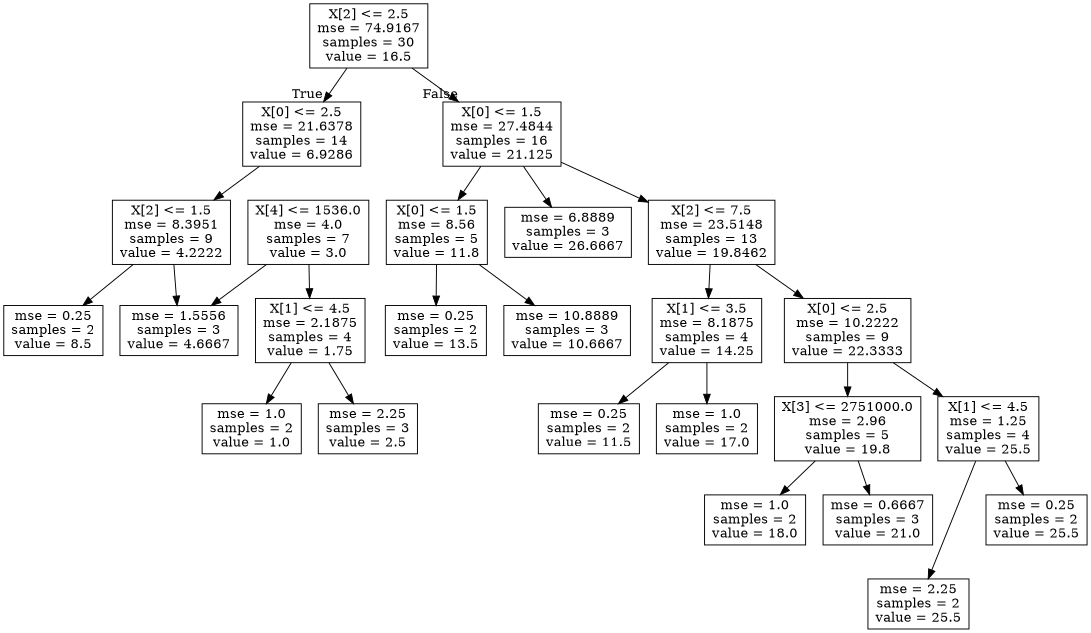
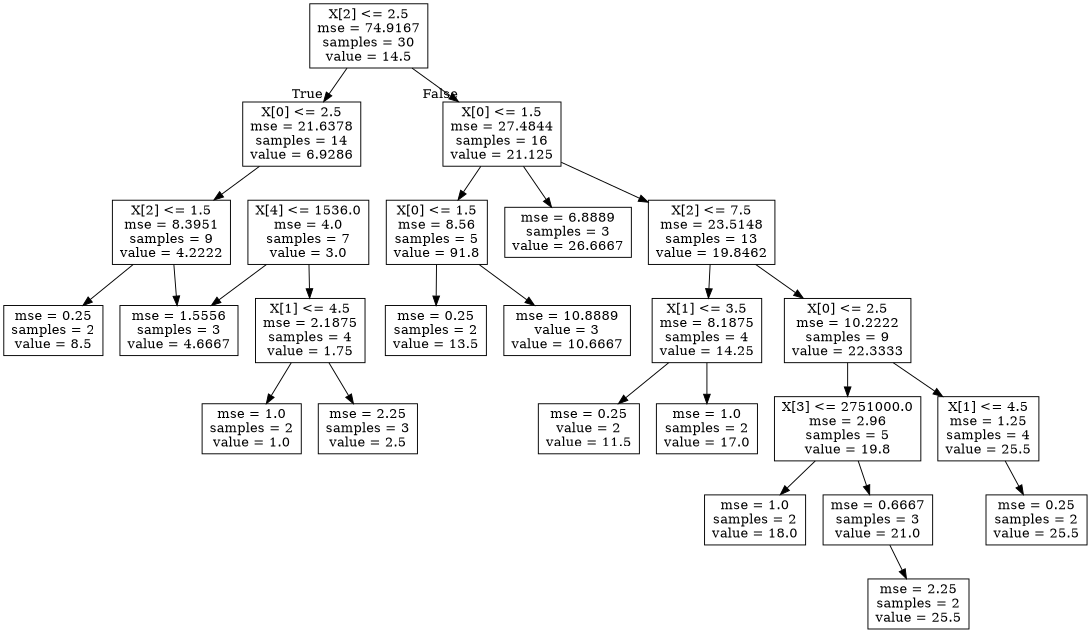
node "X[2] <= 2.5 mse = 74.9167 samples = 30 value = 16.5": label "X[2] <= 2.5 mse = 74.9167 samples = 30 value = 16.5" -> "X[2] <= 2.5 mse = 74.9167 samples = 30 value = 14.5"
node "X[0] <= 1.5 mse = 8.56 samples = 5 value = 11.8": label "X[0] <= 1.5 mse = 8.56 samples = 5 value = 11.8" -> "X[0] <= 1.5 mse = 8.56 samples = 5 value = 91.8"
node "mse = 10.8889 samples = 3 value = 10.6667": label "mse = 10.8889 samples = 3 value = 10.6667" -> "mse = 10.8889 value = 3 value = 10.6667"
node "mse = 0.25 samples = 2 value = 11.5": label "mse = 0.25 samples = 2 value = 11.5" -> "mse = 0.25 value = 2 value = 11.5"
edge "X[1] <= 4.5 mse = 1.25 samples = 4 value = 25.5" -> "mse = 2.25 samples = 2 value = 25.5": now "mse = 0.6667 samples = 3 value = 21.0" -> "mse = 2.25 samples = 2 value = 25.5"
